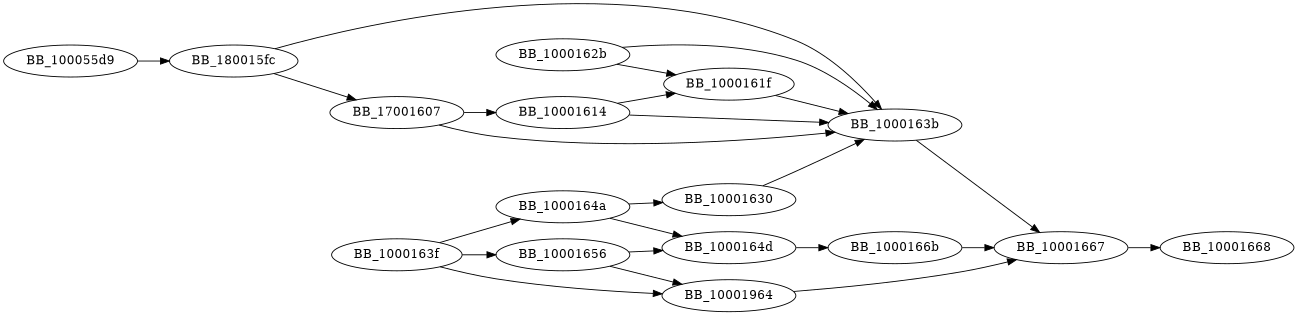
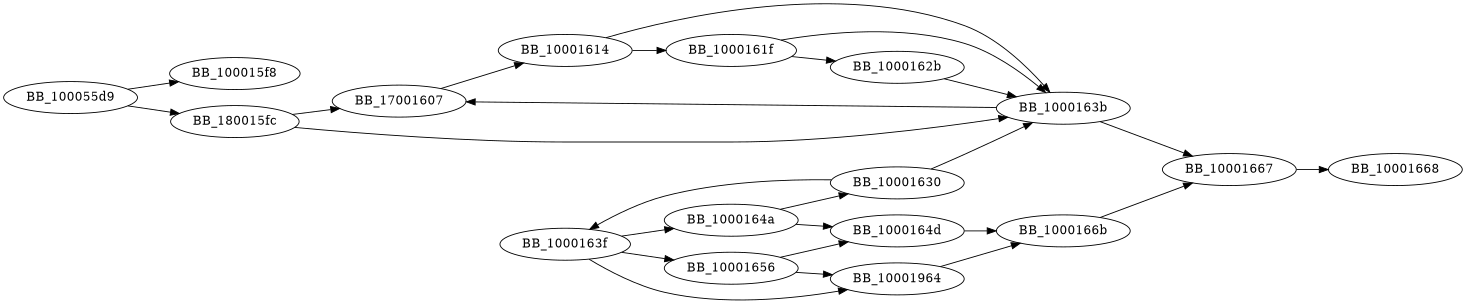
edge "BB_1000162b" -> "BB_1000161f": reversed
node "BB_100015f8": added
edge "BB_17001607" -> "BB_1000163b": reversed
edge "BB_10001630" -> "BB_1000163f": added
edge "BB_10001964" -> "BB_10001667": now "BB_10001964" -> "BB_1000166b"
